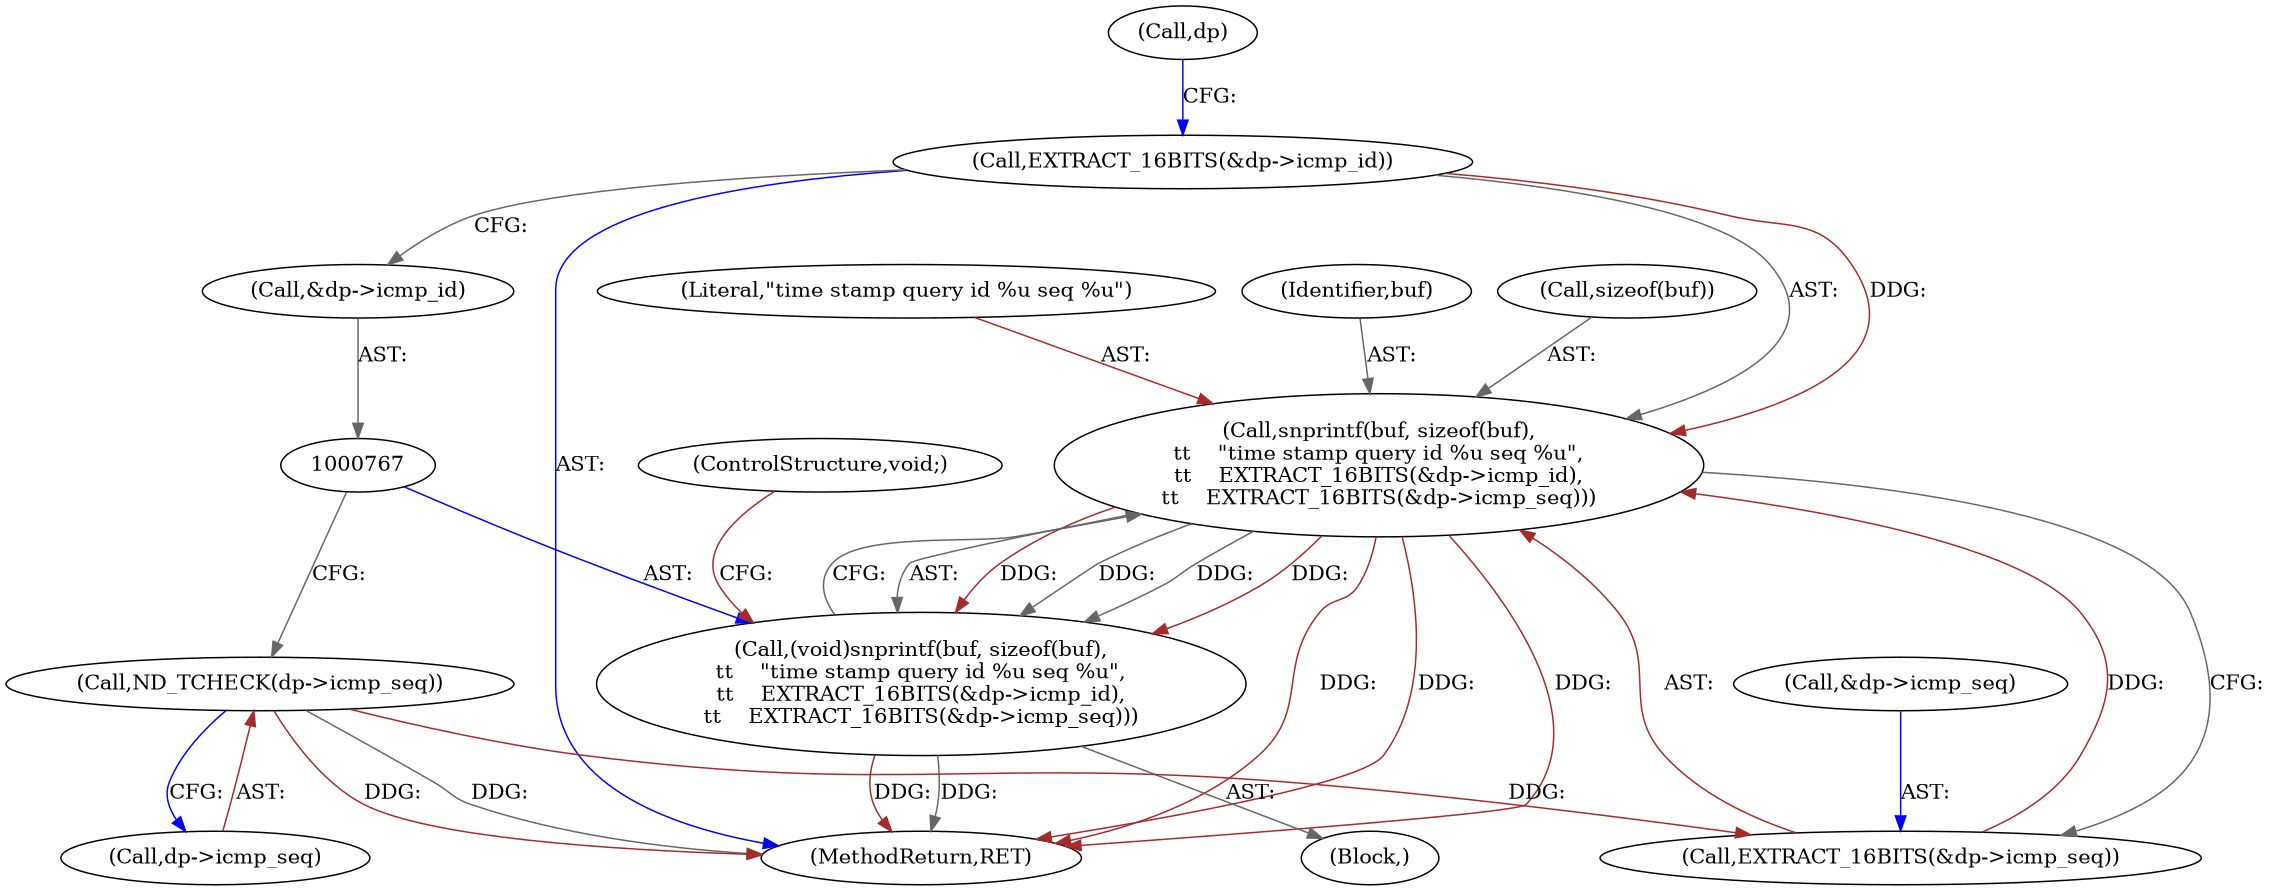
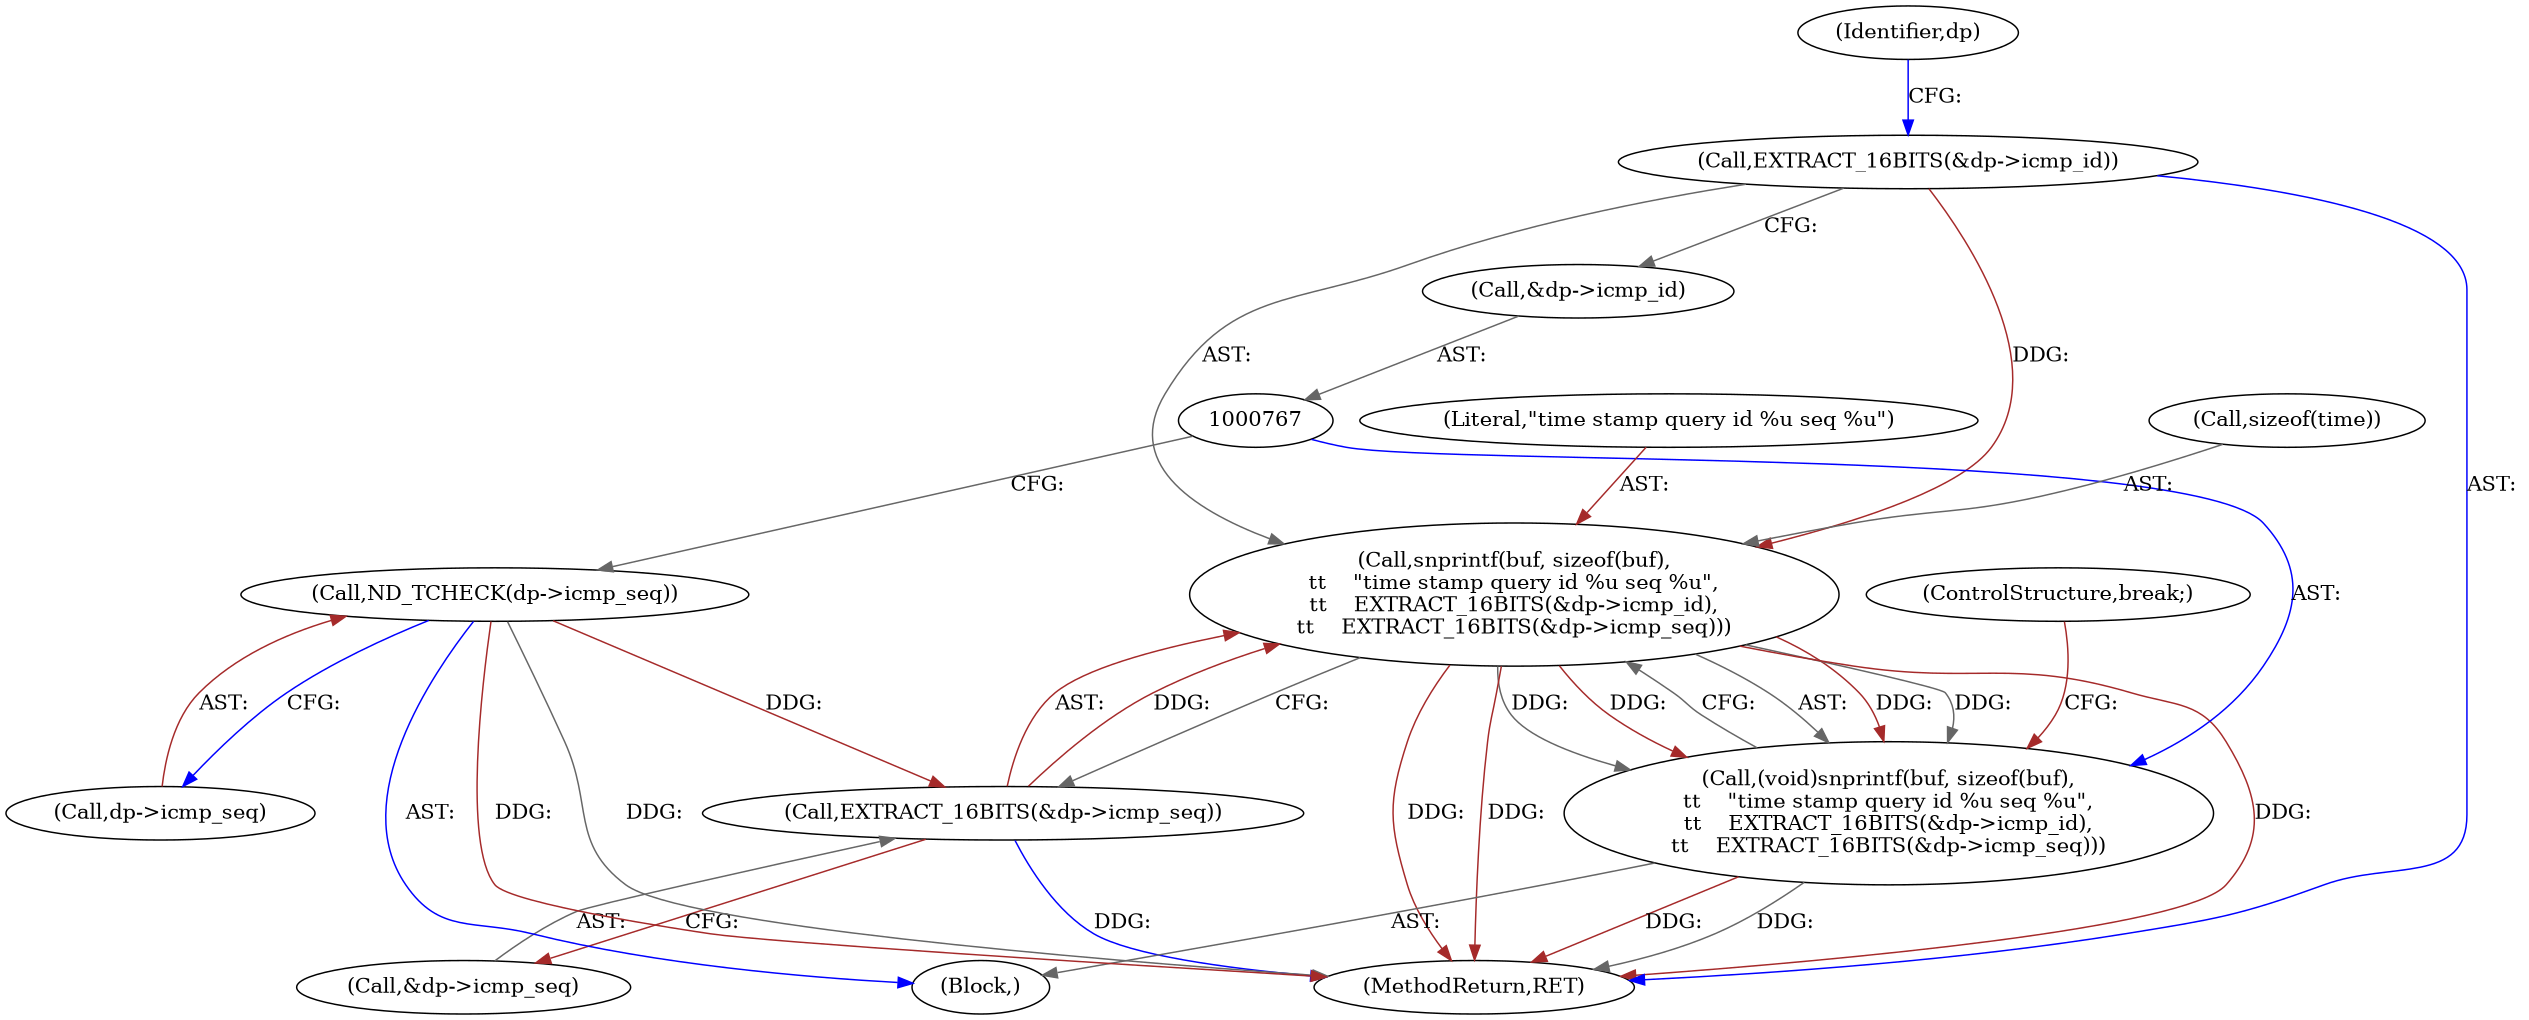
node "(Call,dp)": label "(Call,dp)" -> "(Identifier,dp)"
node "(Identifier,buf)": removed
node "(Call,sizeof(buf))": label "(Call,sizeof(buf))" -> "(Call,sizeof(time))"
node "(ControlStructure,void;)": label "(ControlStructure,void;)" -> "(ControlStructure,break;)"
edge "(Call,&dp->icmp_seq)" -> "(Call,EXTRACT_16BITS(&dp->icmp_seq))": color blue -> gray40
edge "(Call,EXTRACT_16BITS(&dp->icmp_seq))" -> "(Call,&dp->icmp_seq)": added, label "CFG:"
edge "(Call,ND_TCHECK(dp->icmp_seq))" -> "(Block,)": added, label "AST:"
edge "(Call,EXTRACT_16BITS(&dp->icmp_seq))" -> "(MethodReturn,RET)": added, label "DDG:"
